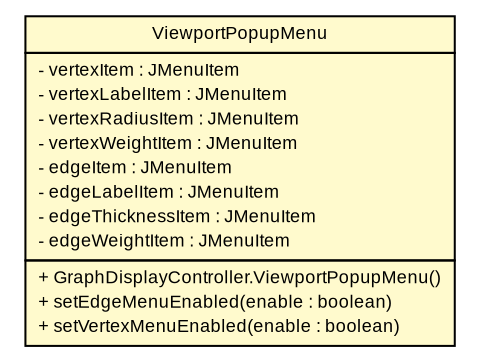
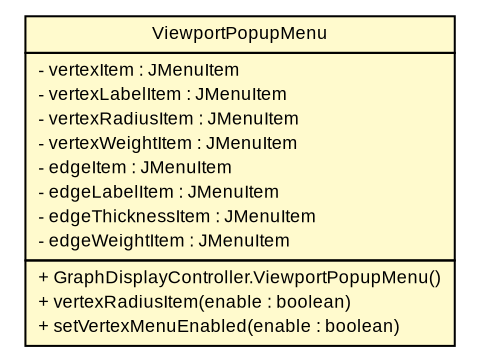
node "ViewportPopupMenu": text "+ setEdgeMenuEnabled(enable : boolean)" -> "+ vertexRadiusItem(enable : boolean)"
